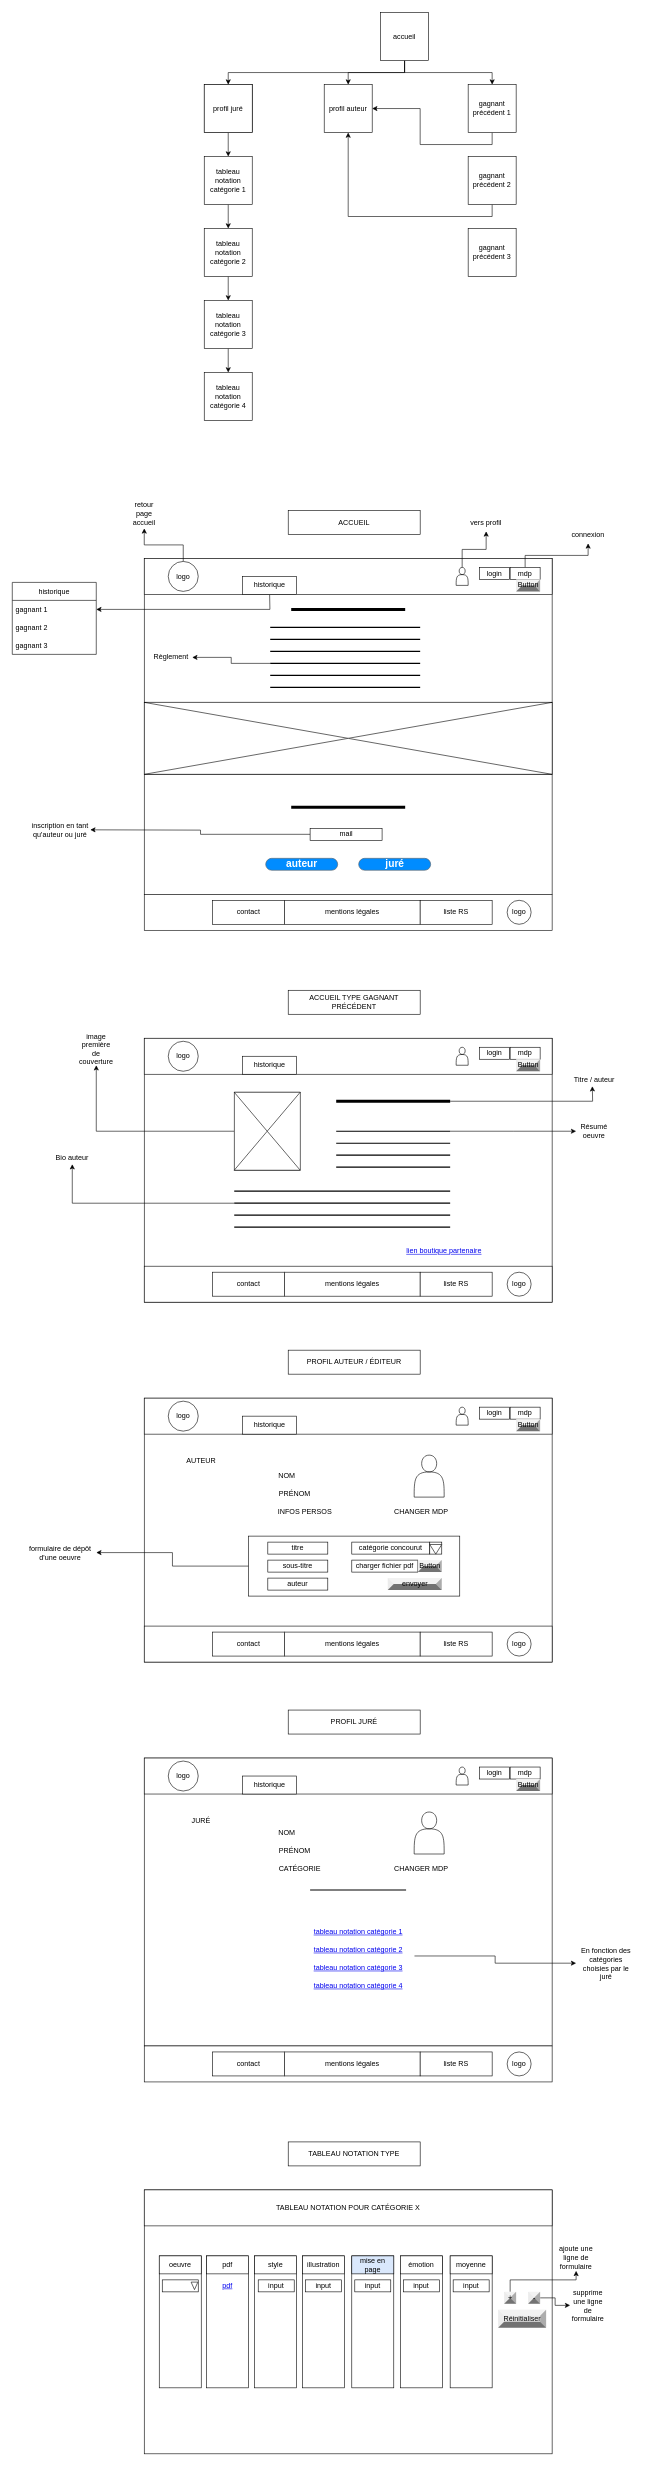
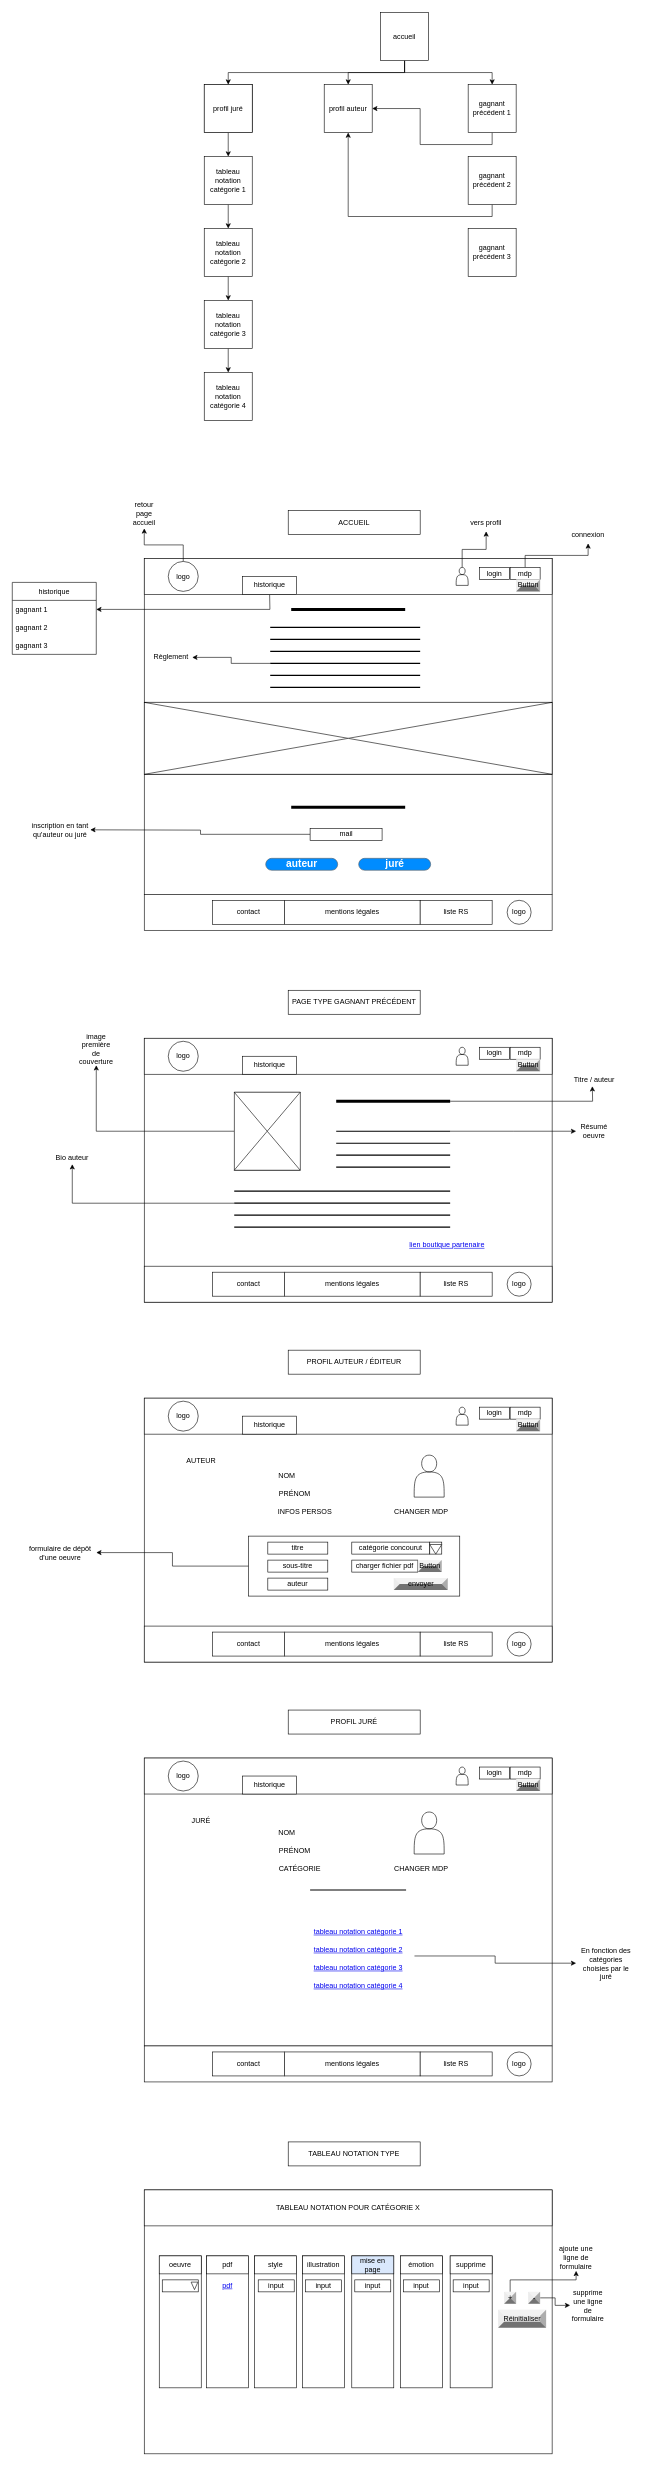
node "ACCUEIL TYPE GAGNANT PRÉCÉDENT": label "ACCUEIL TYPE GAGNANT PRÉCÉDENT" -> "PAGE TYPE GAGNANT PRÉCÉDENT"
node "lien boutique partenaire": moved (444, 1251) -> (447, 1245)
node "envoyer": moved (415, 1584) -> (421, 1584)
node "moyenne": label "moyenne" -> "supprime"
